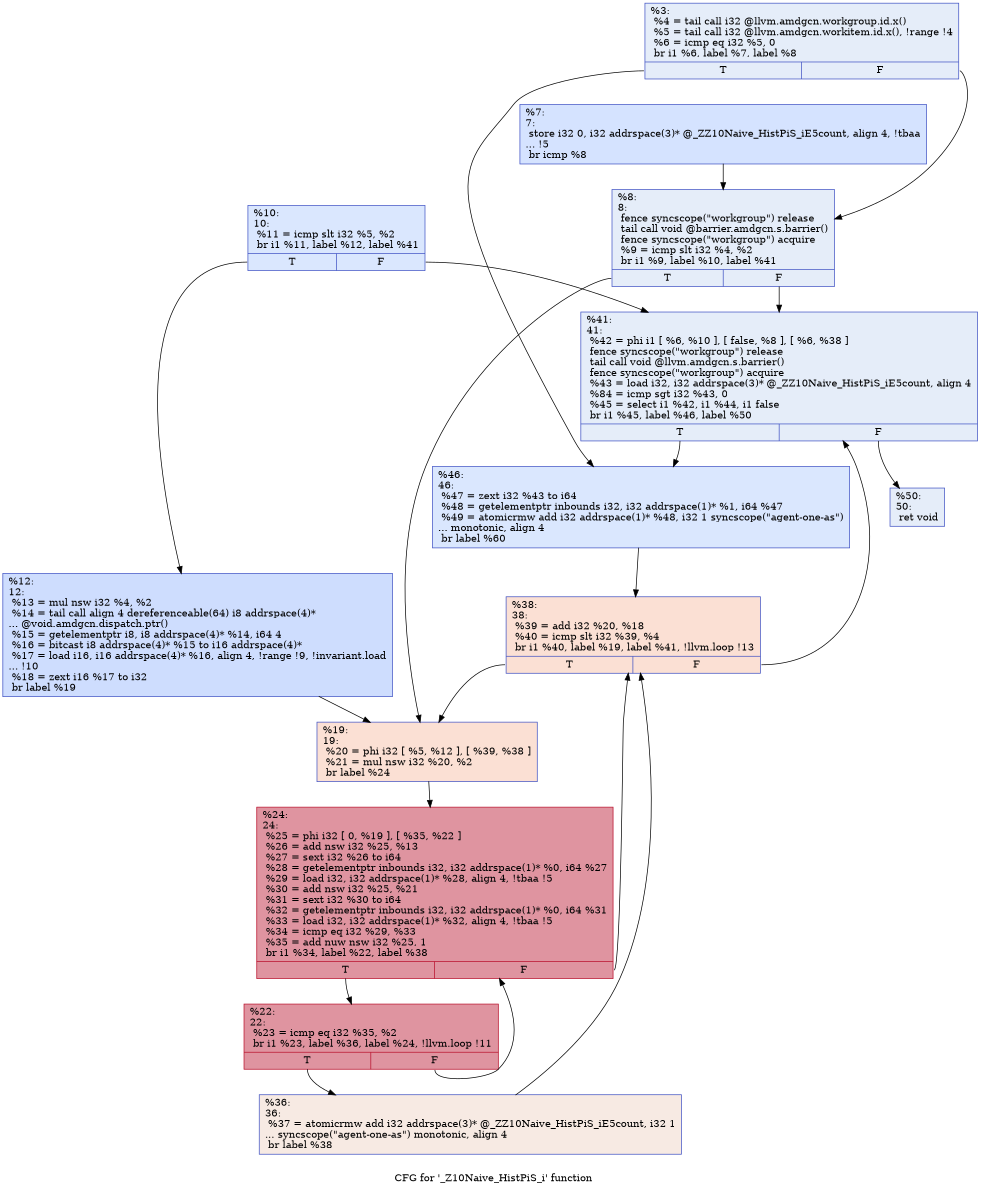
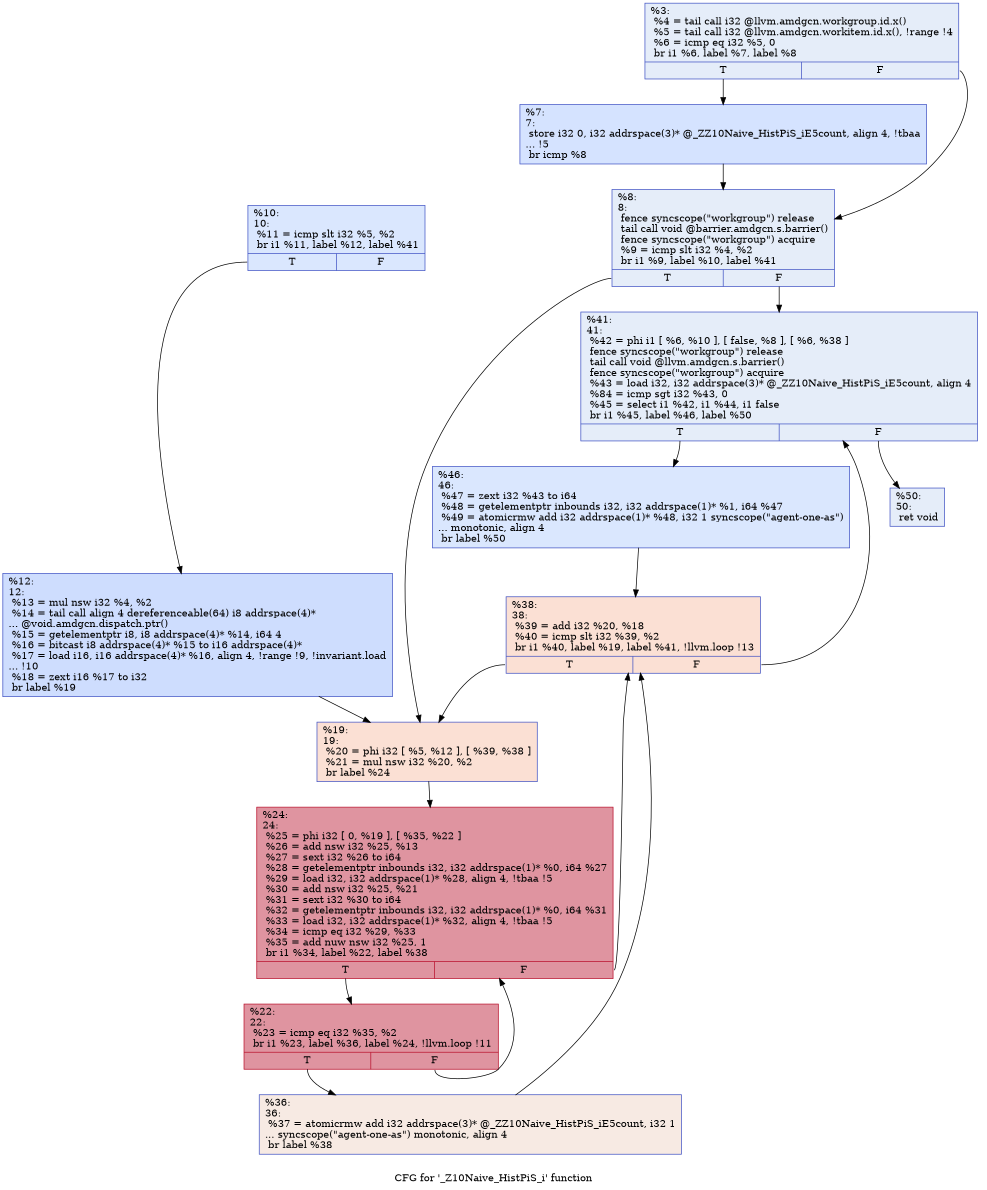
edge "%3:" -> "%46:": now "%3:" -> "%7:"
edge "%10:" -> "%41:": removed
node "%46:": text "br label %60" -> "br label %50"
node "%38:": text "%40 = icmp slt i32 %39, %4" -> "%40 = icmp slt i32 %39, %2"
